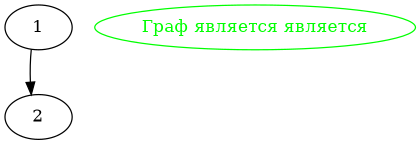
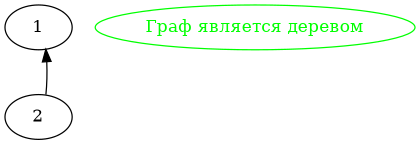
node "Граф является является": label "Граф является является" -> "Граф является деревом"
edge "1" -> "2": reversed
